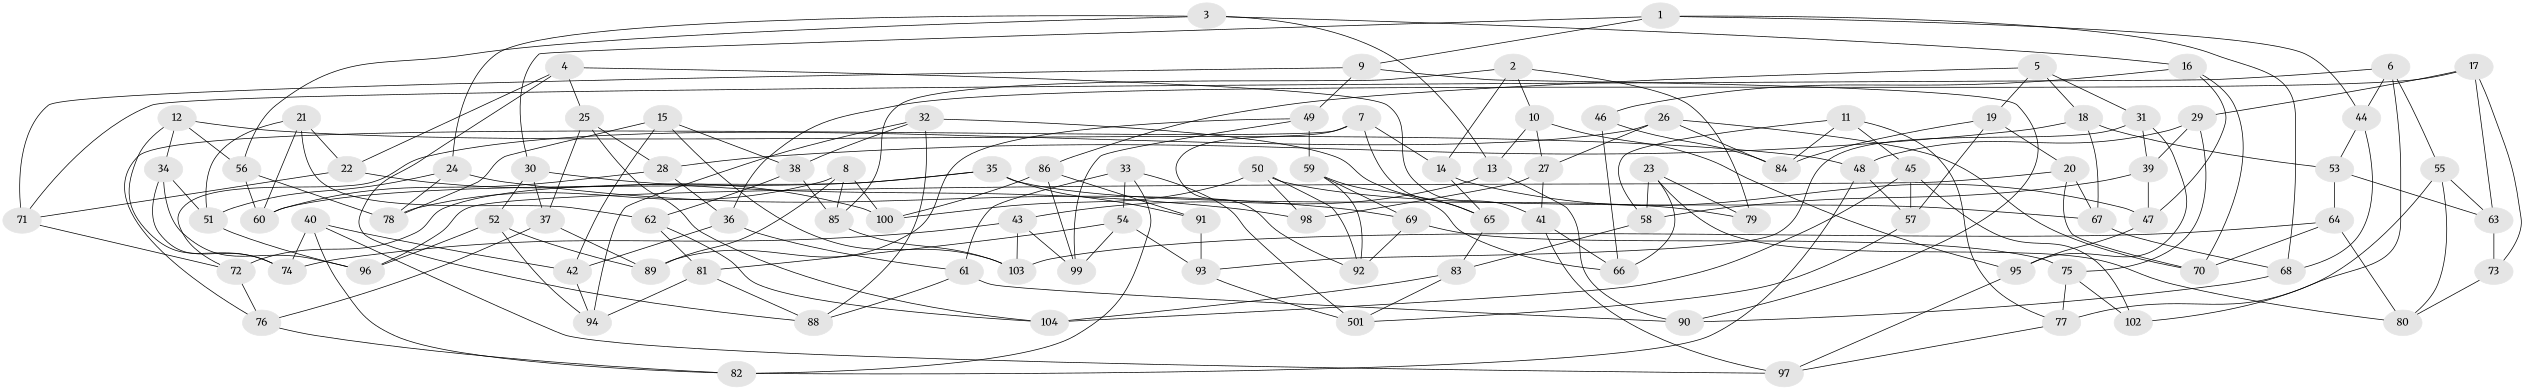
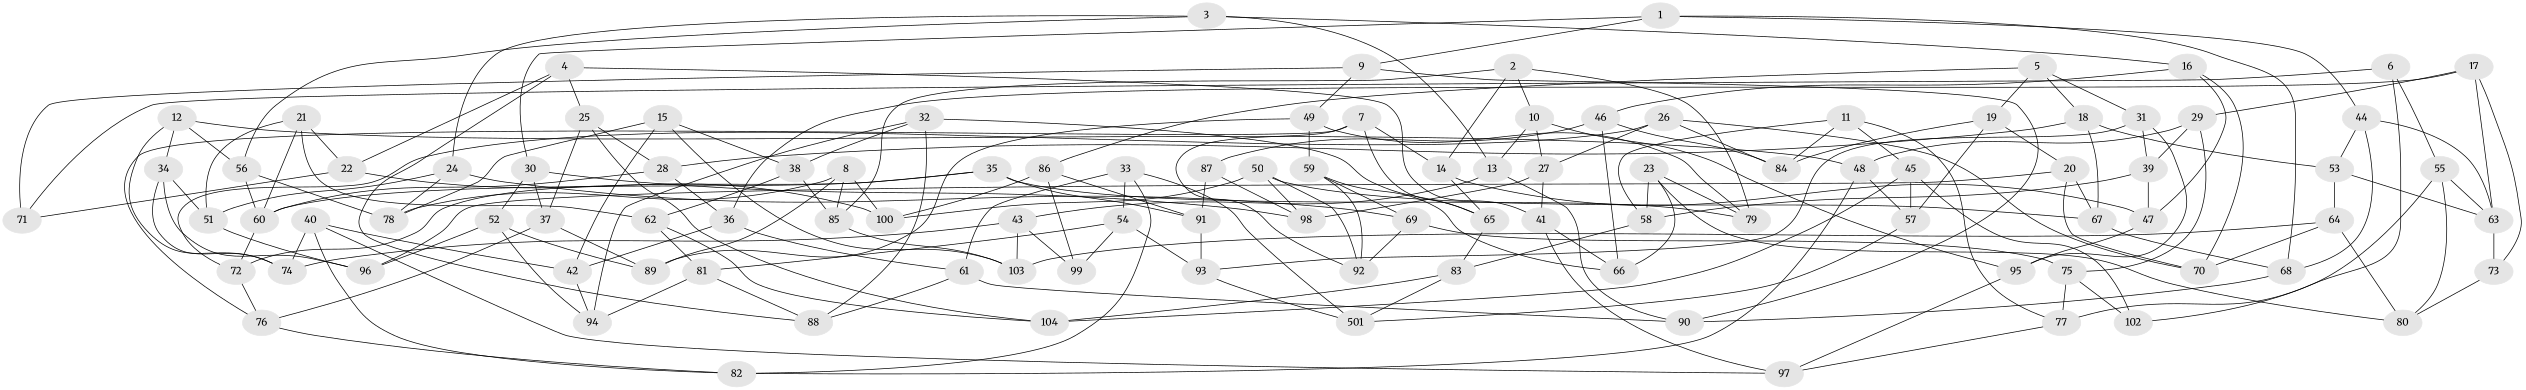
edge "6" -- "44": now "63" -- "44"
edge "49" -- "99": now "49" -- "79"
node "87": added
edge "71" -- "72": now "60" -- "72"
